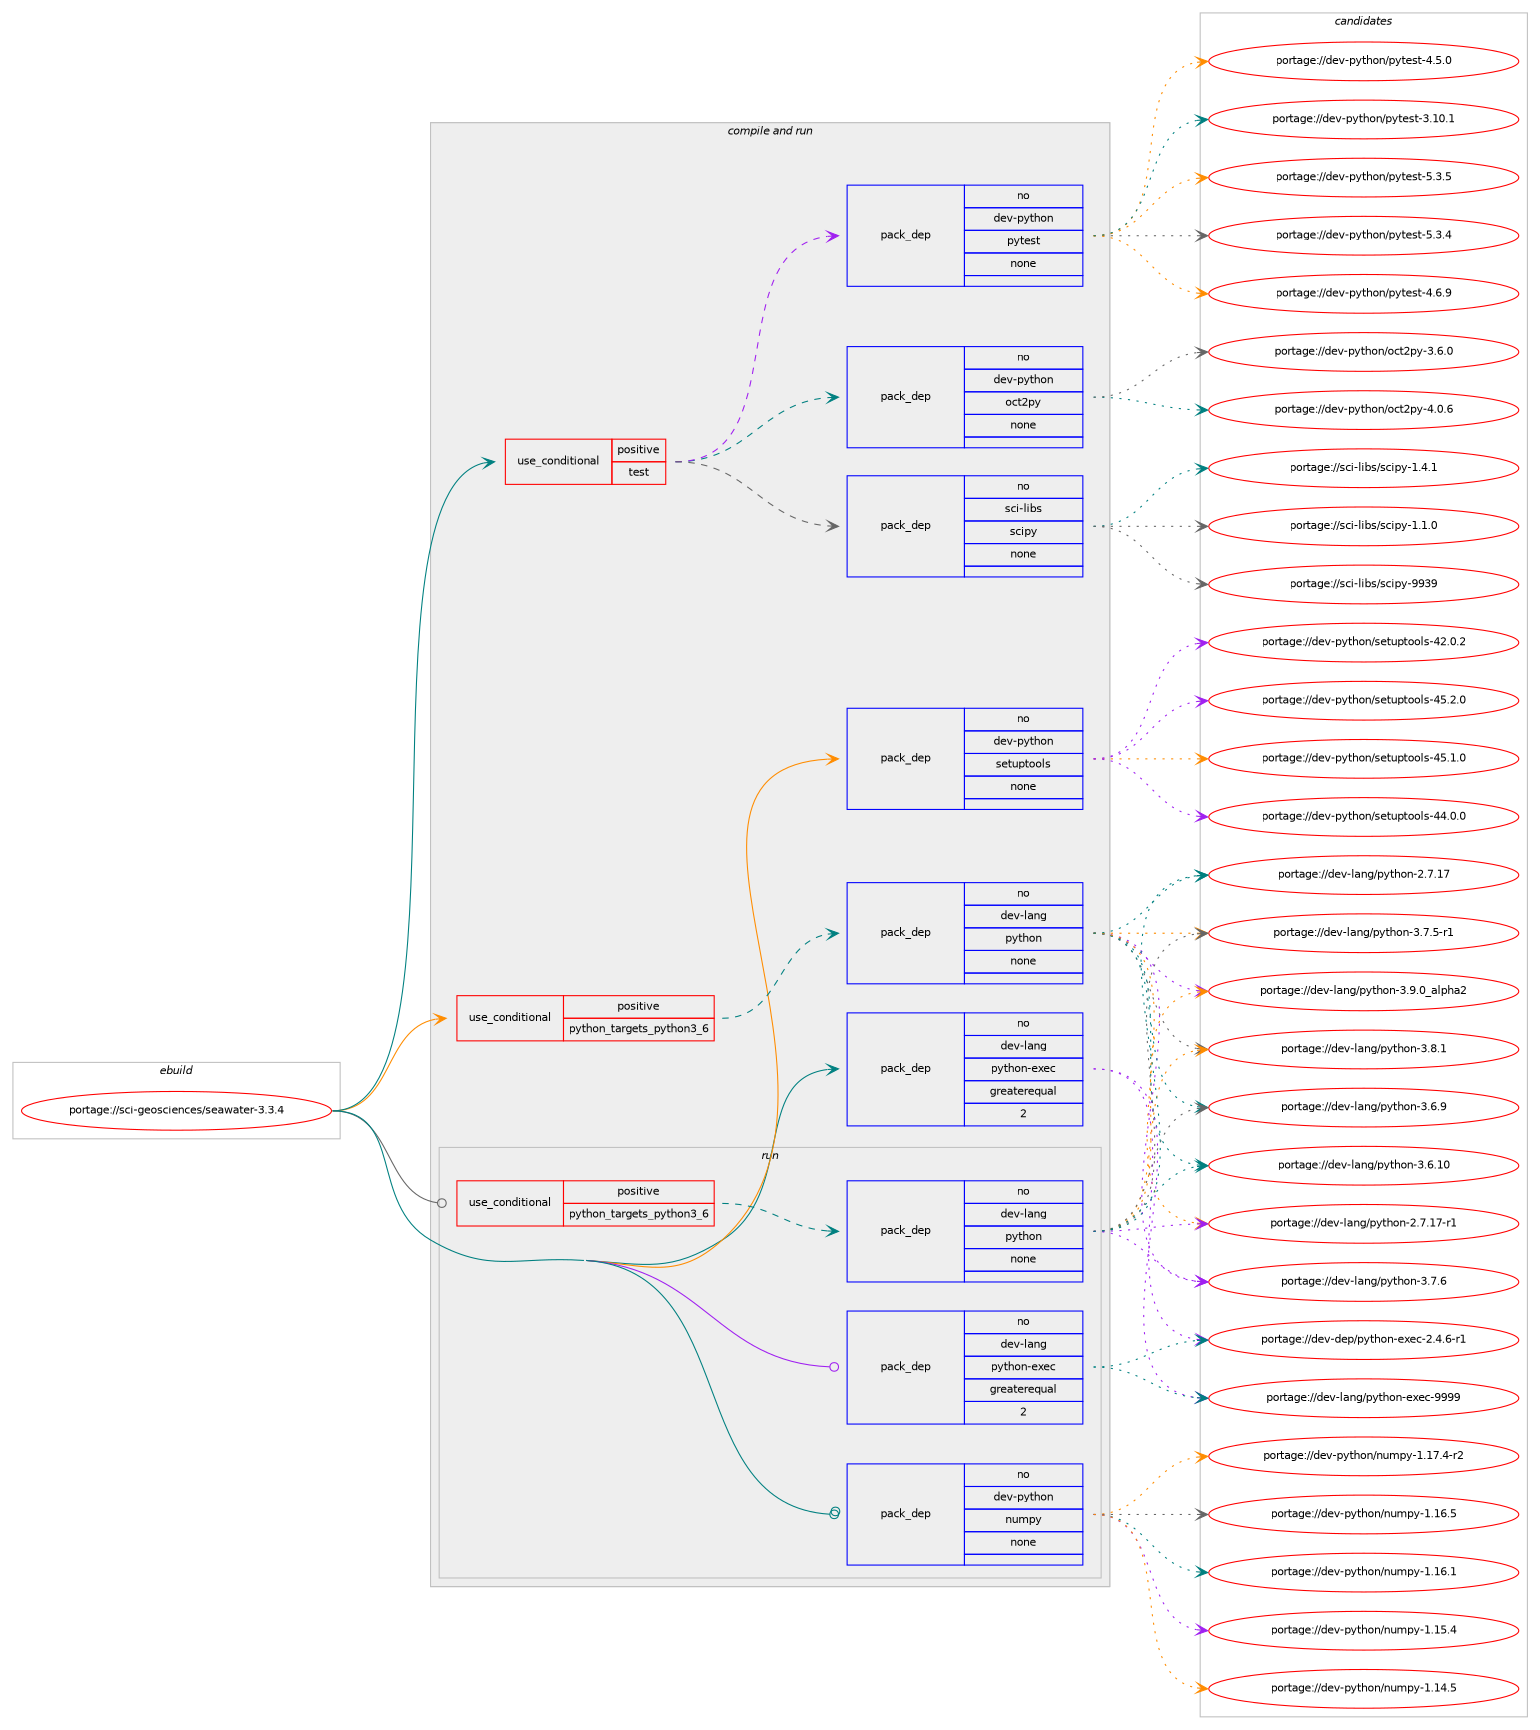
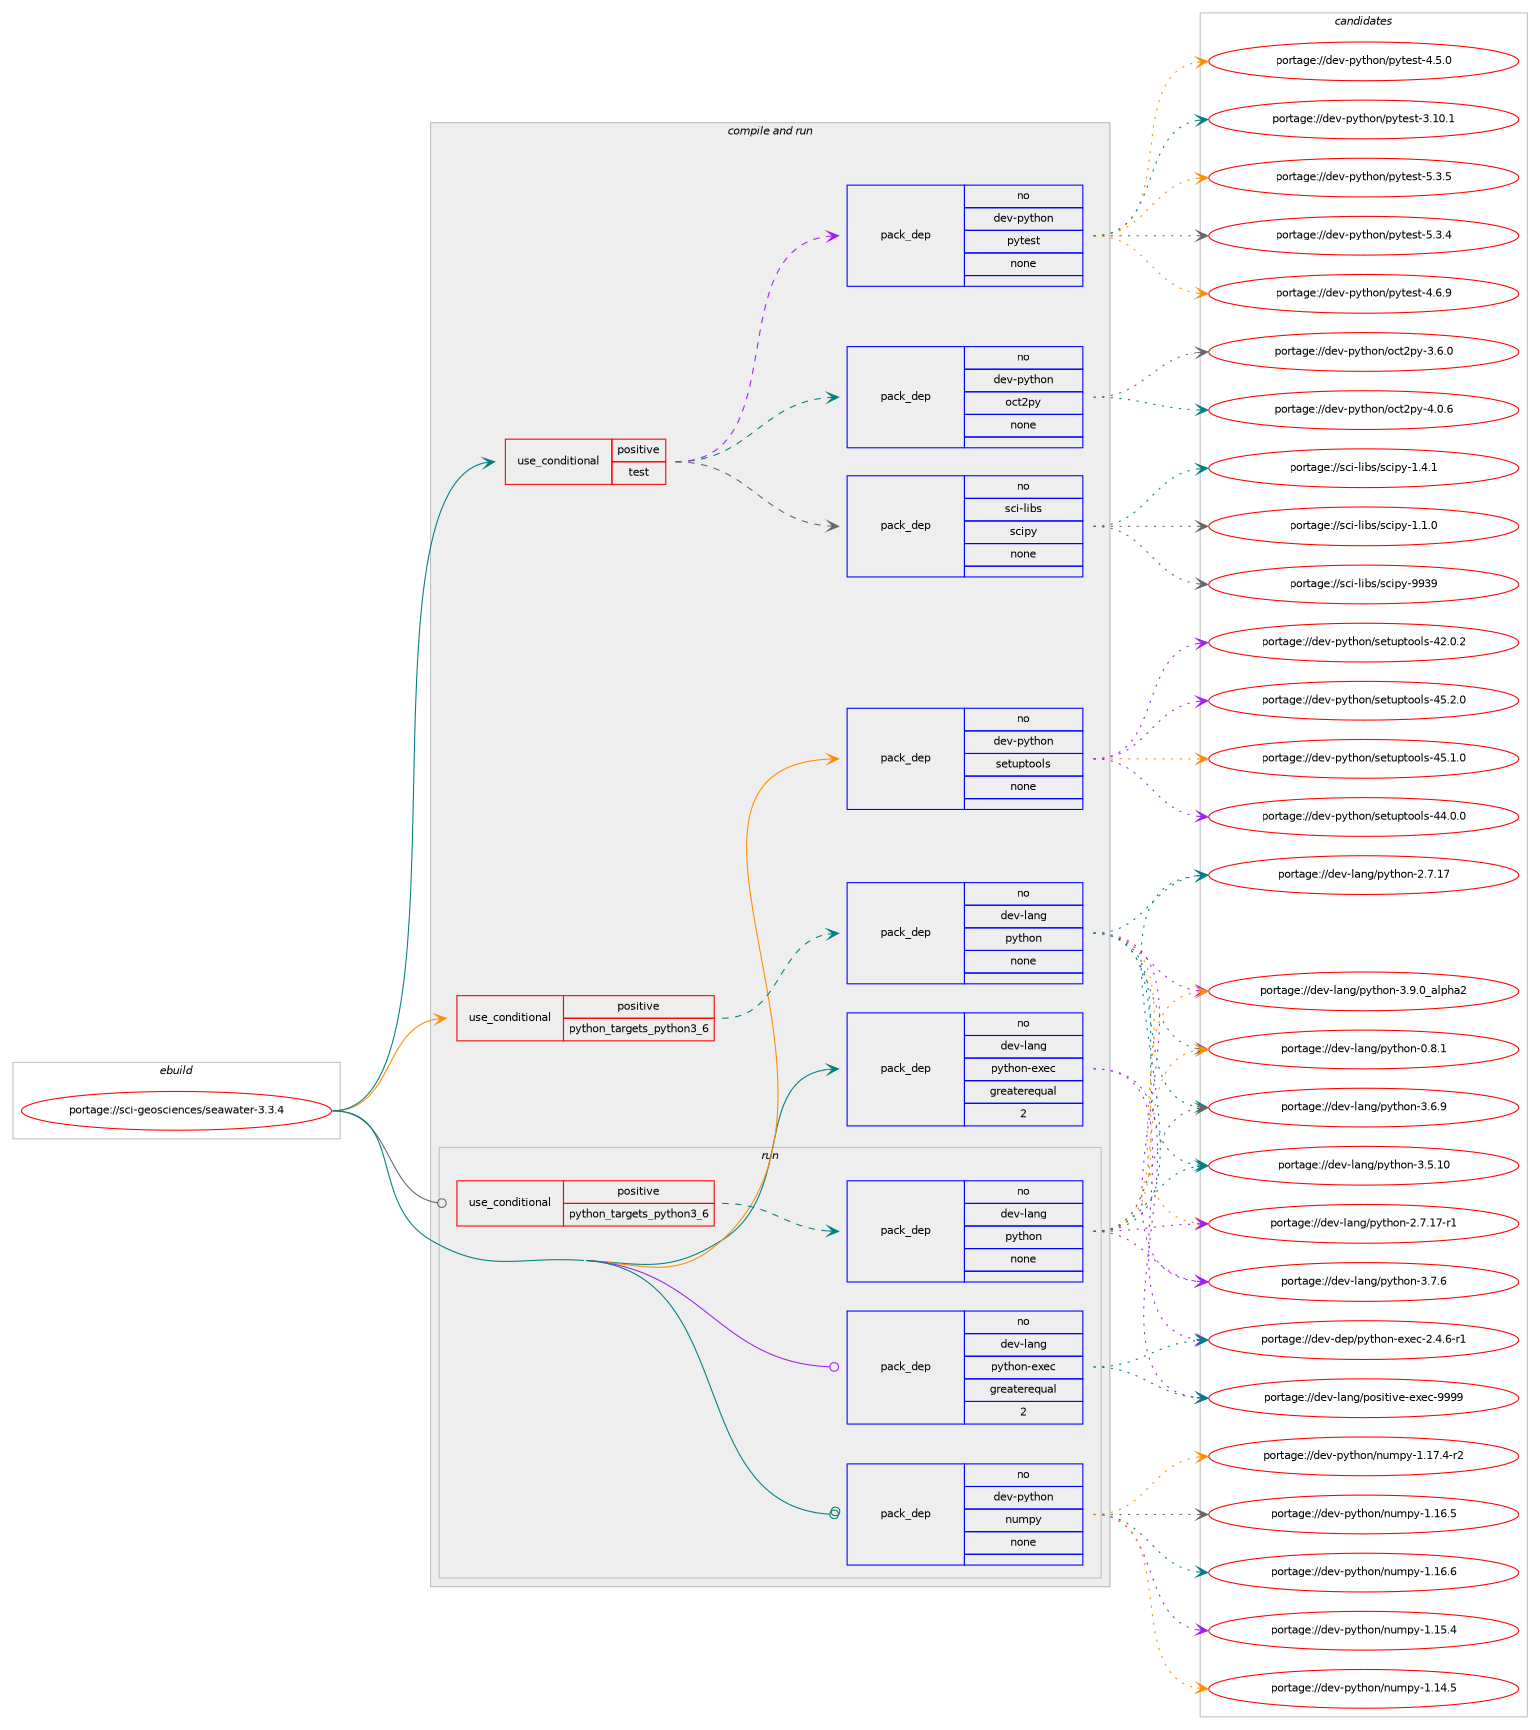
node "portage://dev-lang/python-3.7.5-r1": removed
node "portage://dev-lang/python-3.8.1": label "portage://dev-lang/python-3.8.1" -> "portage://dev-lang/python-0.8.1"
node "portage://dev-lang/python-3.6.10": label "portage://dev-lang/python-3.6.10" -> "portage://dev-lang/python-3.5.10"
node "portage://dev-lang/python-exec-9999": label "portage://dev-lang/python-exec-9999" -> "portage://dev-lang/positive-exec-9999"
node "portage://dev-python/numpy-1.16.1": label "portage://dev-python/numpy-1.16.1" -> "portage://dev-python/numpy-1.16.6"
